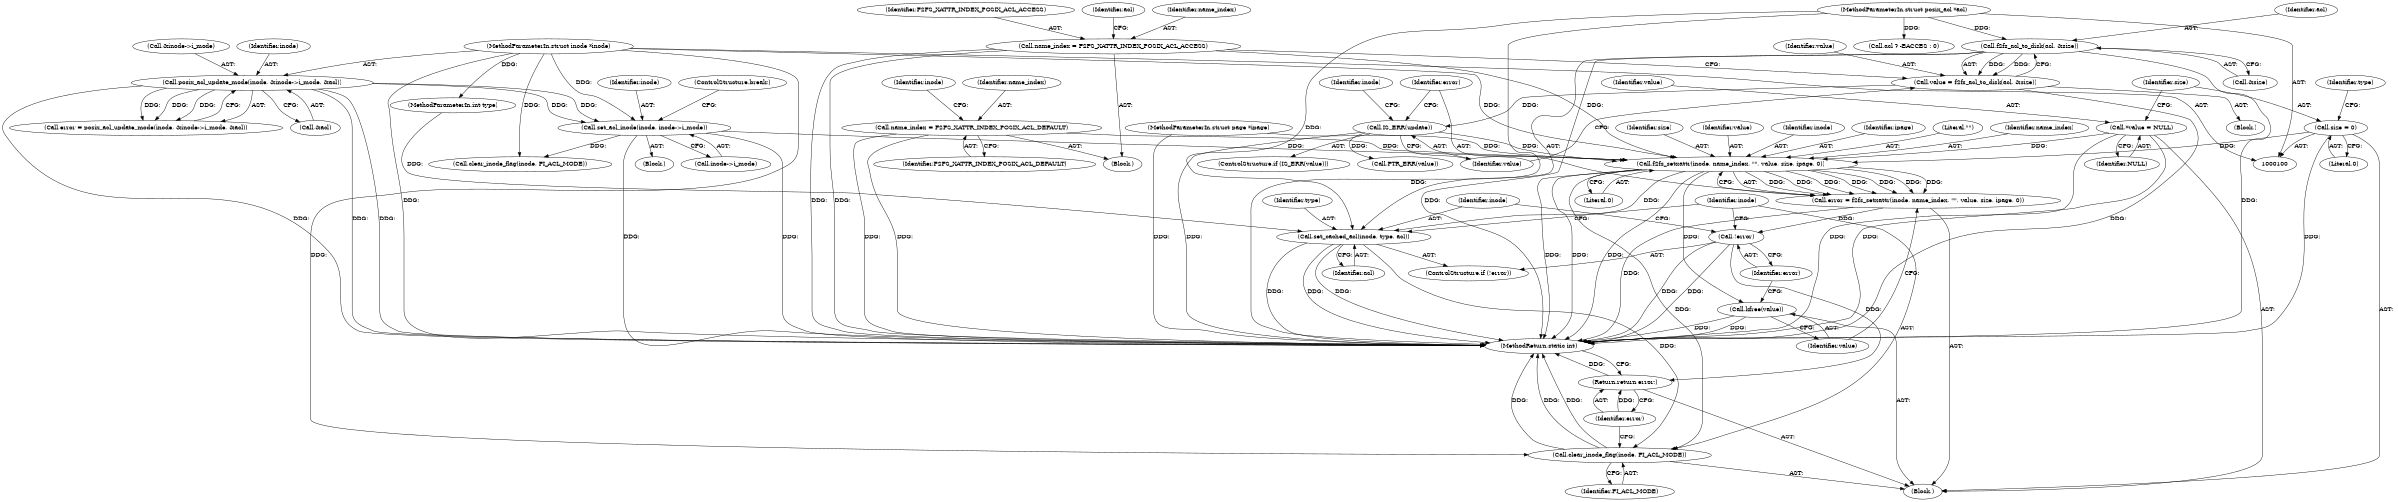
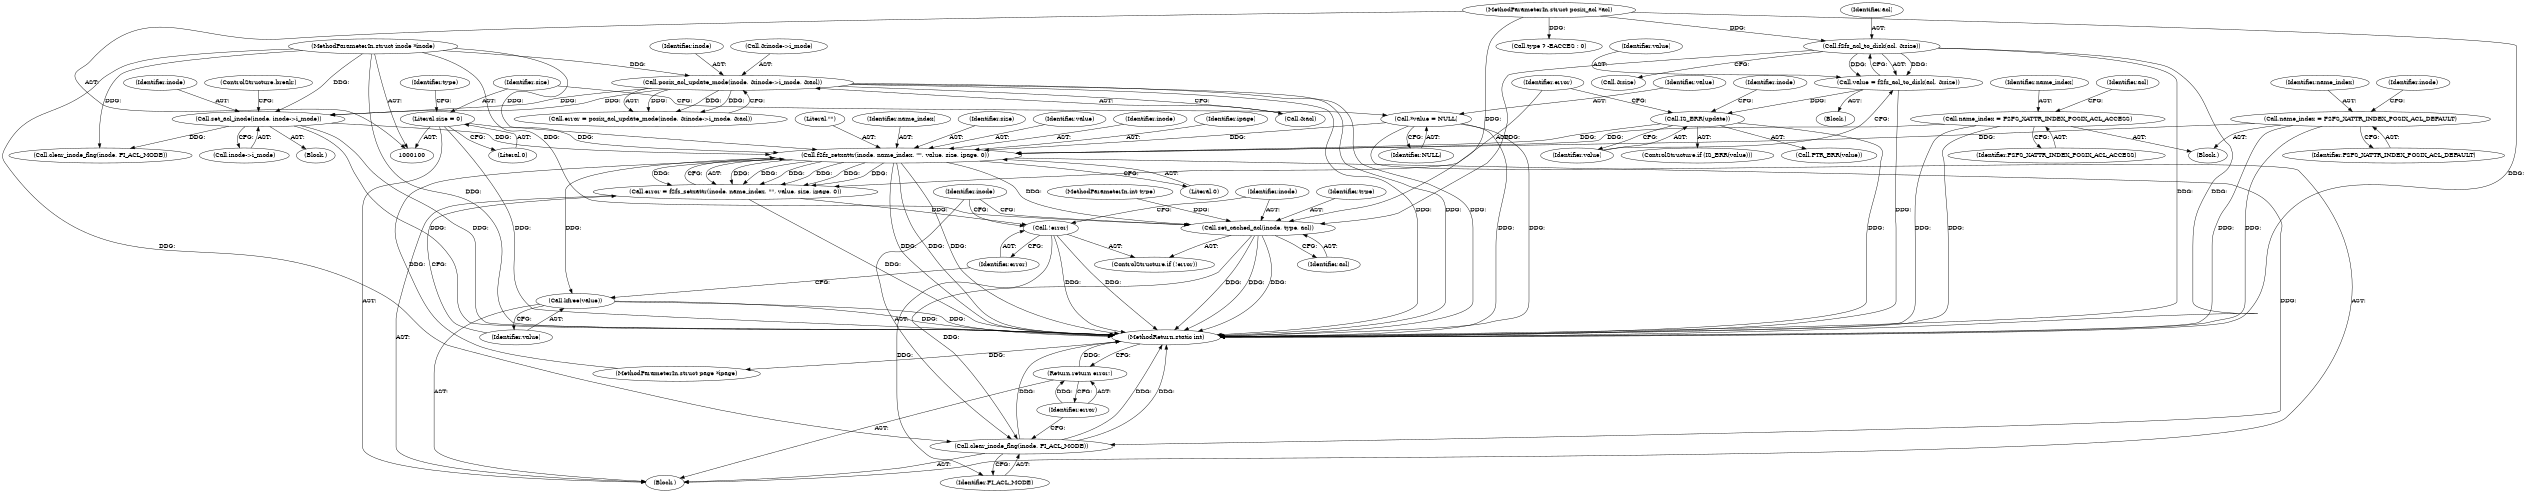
node "(Call,acl ? -EACCES : 0)": label "(Call,acl ? -EACCES : 0)" -> "(Call,type ? -EACCES : 0)"
edge "(Call,&size)" -> "(Call,f2fs_acl_to_disk(acl, &size))": removed, label "AST:"
edge "(Call,name_index = F2FS_XATTR_INDEX_POSIX_ACL_ACCESS)" -> "(Call,value = f2fs_acl_to_disk(acl, &size))": now "(Call,name_index = F2FS_XATTR_INDEX_POSIX_ACL_ACCESS)" -> "(Identifier,F2FS_XATTR_INDEX_POSIX_ACL_ACCESS)"
edge "(MethodParameterIn,struct inode *inode)" -> "(Call,posix_acl_update_mode(inode, &inode->i_mode, &acl))": label "AST: " -> "DDG: "
edge "(MethodParameterIn,struct inode *inode)" -> "(MethodParameterIn,int type)": now "(MethodParameterIn,struct inode *inode)" -> "(Call,set_cached_acl(inode, type, acl))"
node "(Call,size = 0)": label "(Call,size = 0)" -> "(Literal,size = 0)"
edge "(Call,IS_ERR(update))" -> "(Call,PTR_ERR(value))": label "DDG: " -> "AST: "
edge "(Call,f2fs_acl_to_disk(acl, &size))" -> "(Call,set_cached_acl(inode, type, acl))": label "AST: " -> "DDG: "
edge "(MethodParameterIn,struct page *ipage)" -> "(MethodReturn,static int)": reversed
edge "(Call,!error)" -> "(Return,return error;)": now "(Call,!error)" -> "(Identifier,FI_ACL_MODE)"
